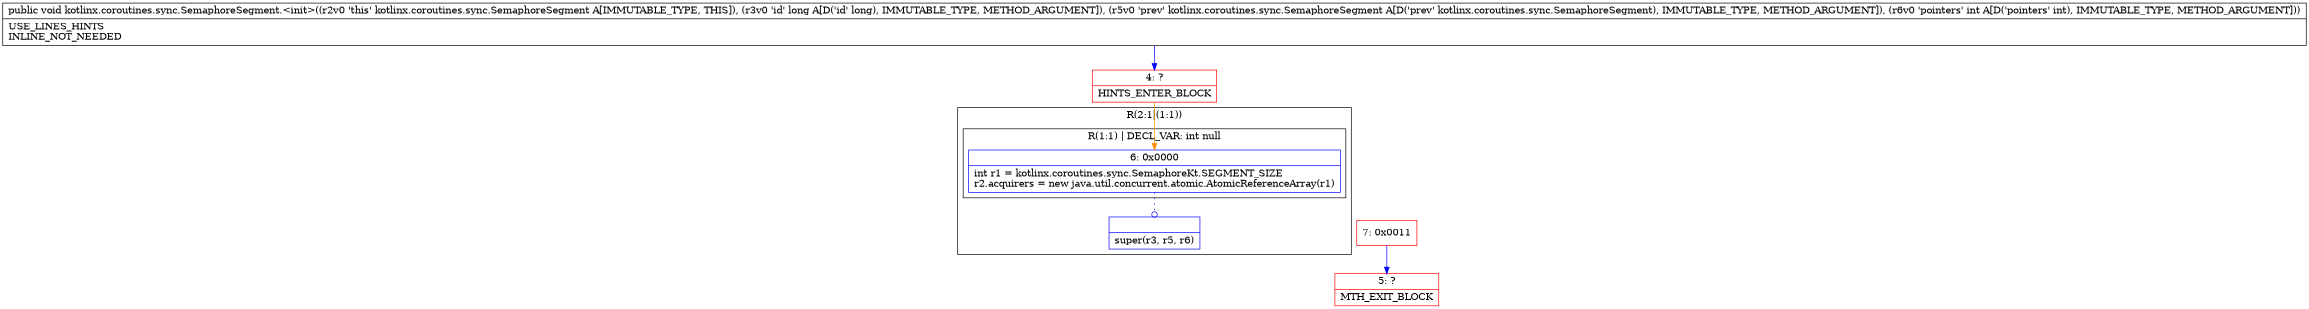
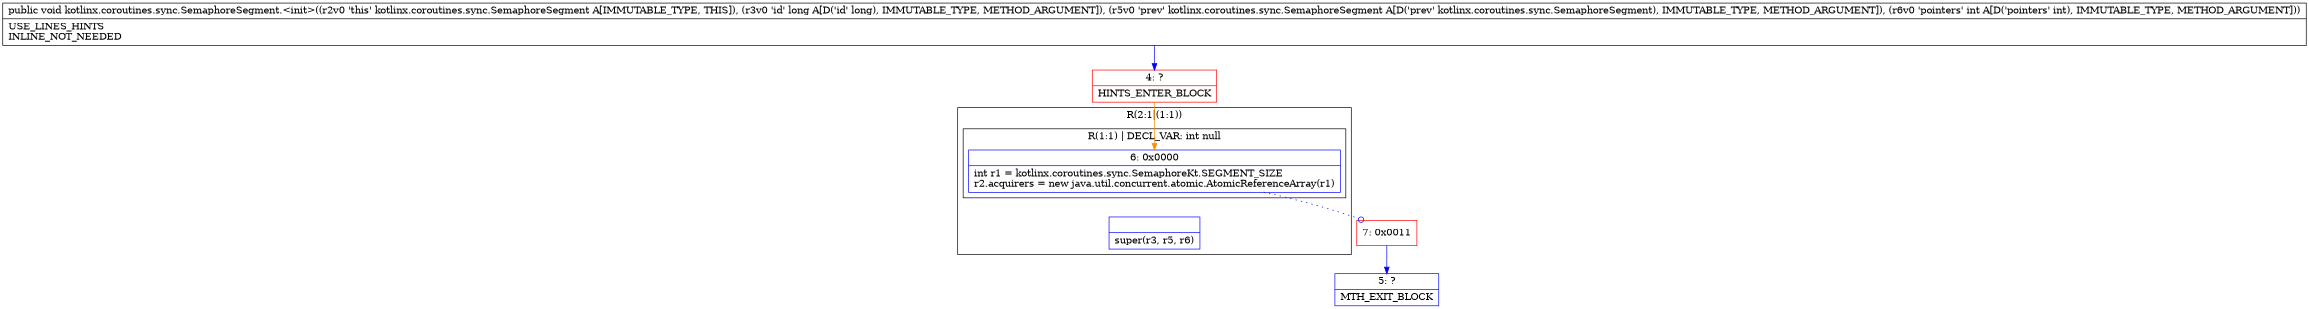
edge "6: 0x0000" -> "super(r3, r5, r6)": now "6: 0x0000" -> "7: 0x0011"
node "5: ?": color red -> blue
